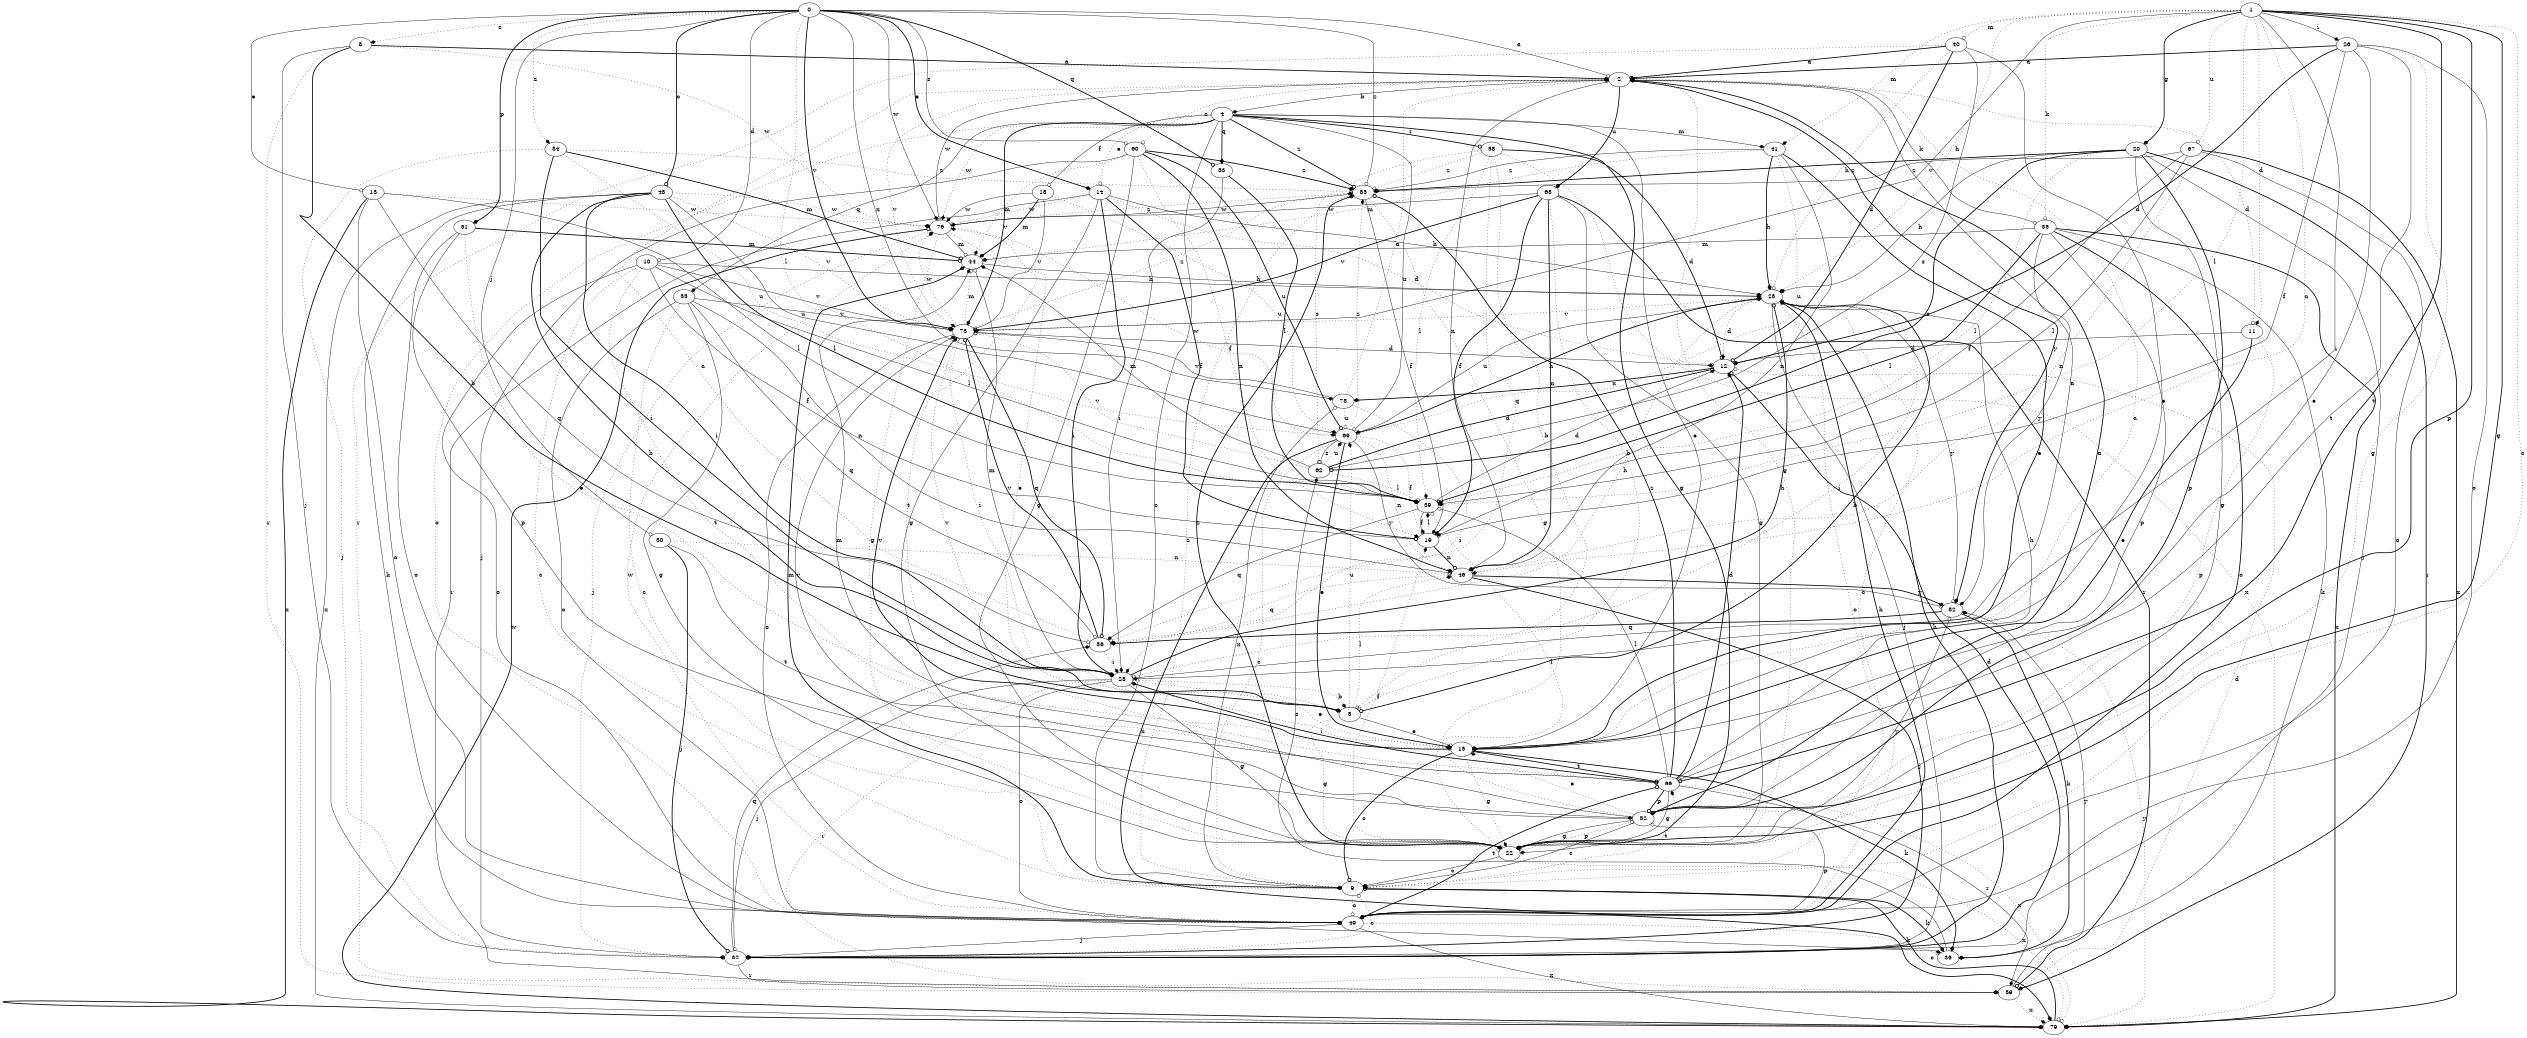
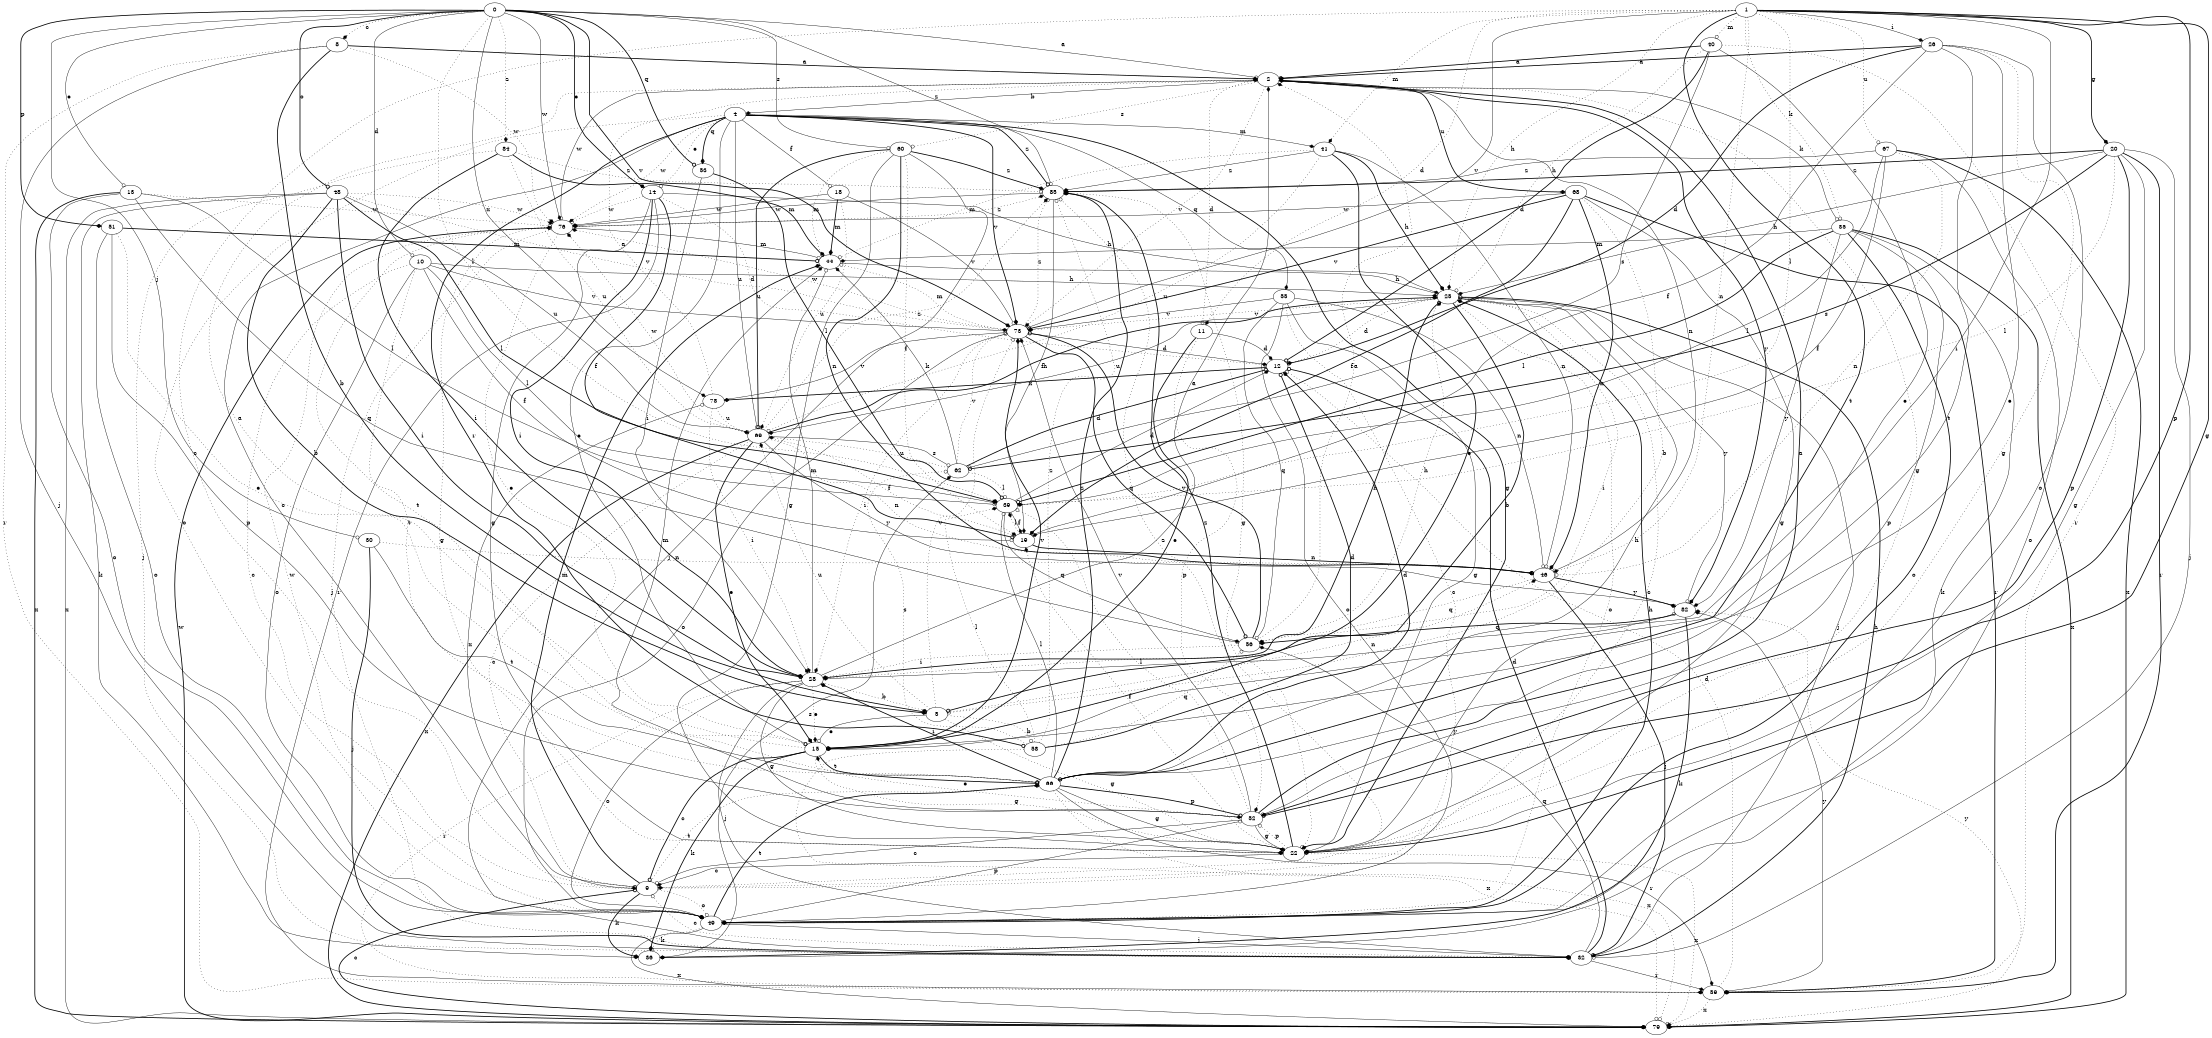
edge "62" -> "44": label "m" -> "k"
edge "58" -> "5": reversed
edge "5" -> "46": label "l" -> "n"
